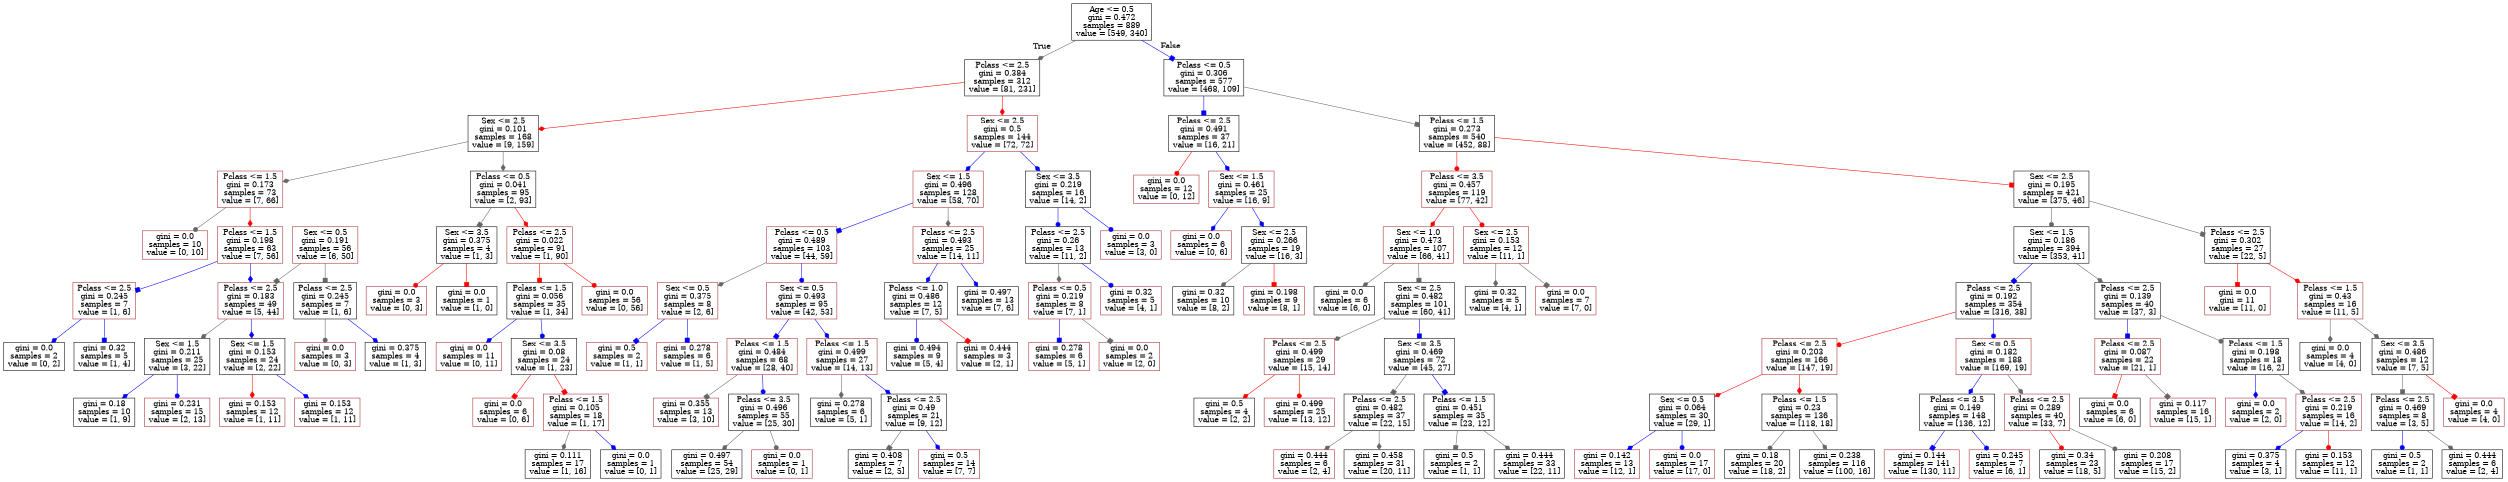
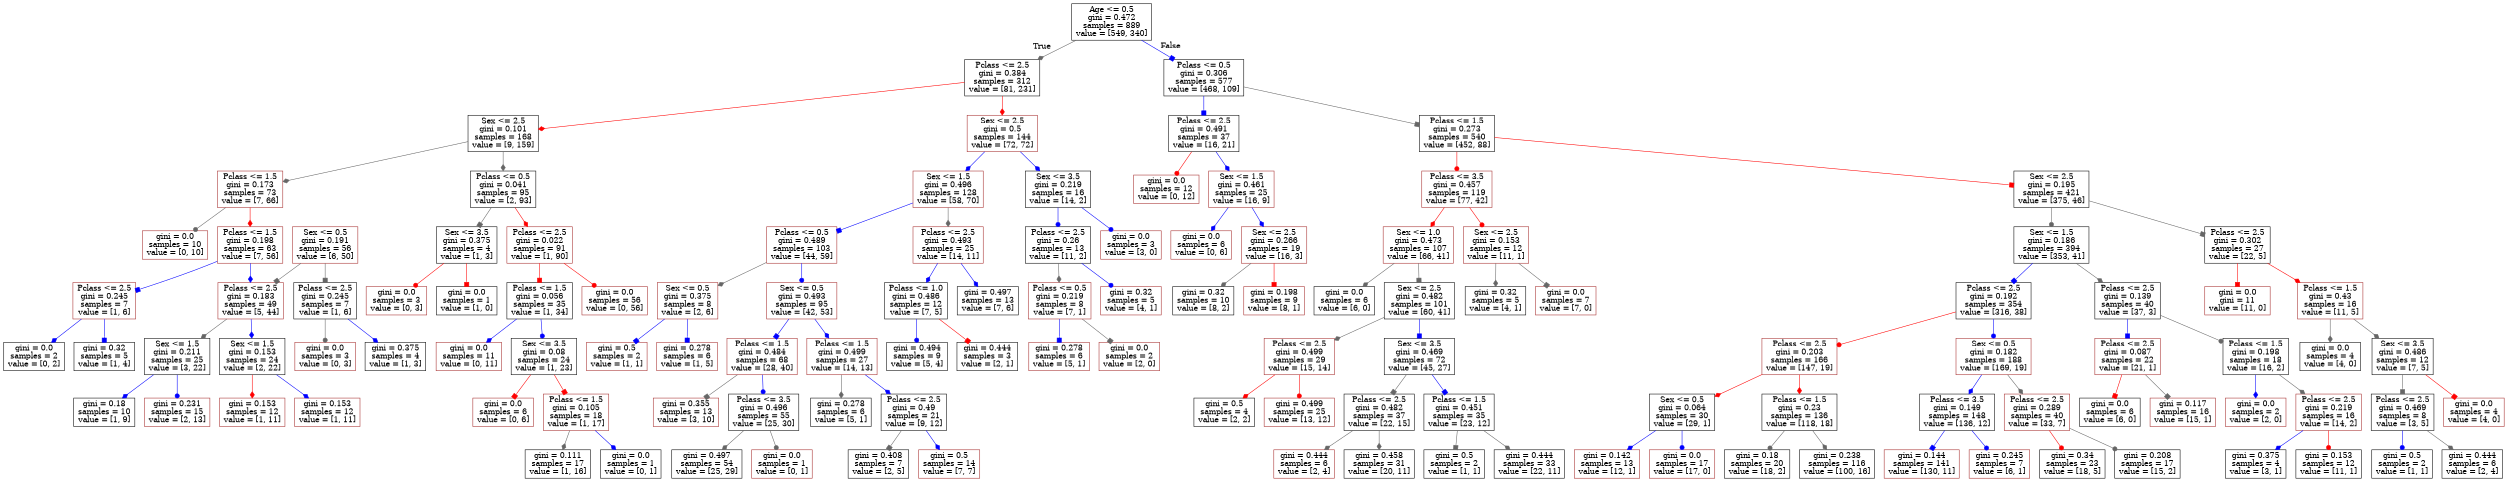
node "Sex <= 2.5 gini = 0.266 samples = 19 value = [16, 3]": color black -> brown
